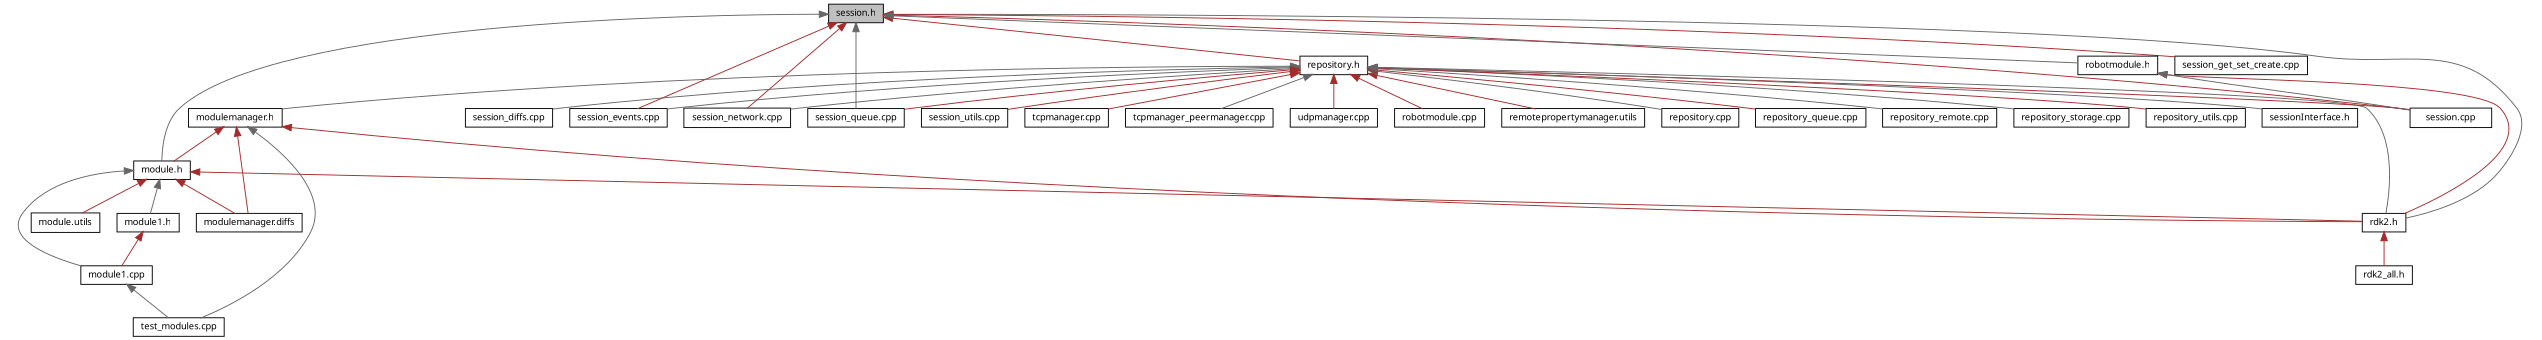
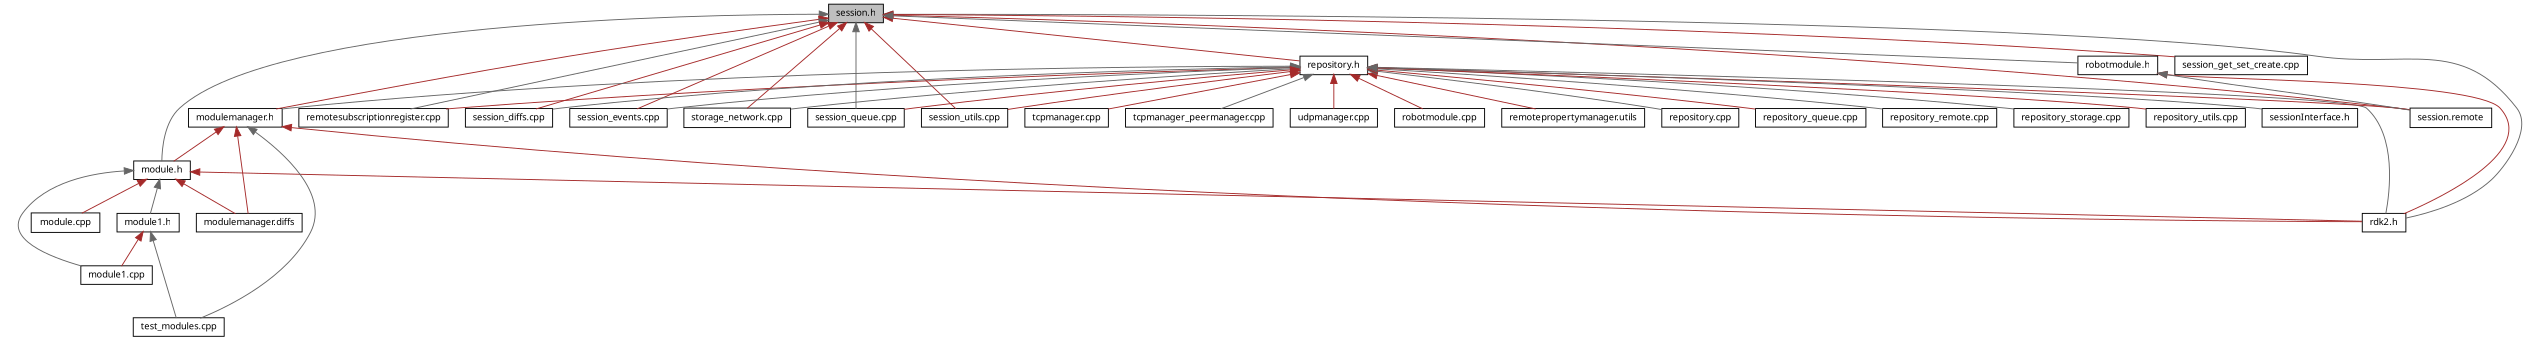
edge "modulemanager.h" -> "session.h": added
edge "session_utils.cpp" -> "session.h": added
edge "session_diffs.cpp" -> "session.h": added
node "remotesubscriptionregister.cpp": added
node "session_network.cpp": label "session_network.cpp" -> "storage_network.cpp"
node "session.cpp": label "session.cpp" -> "session.remote"
node "module.utils": label "module.utils" -> "module.cpp"
node "rdk2_all.h": removed
edge "test_modules.cpp" -> "module1.cpp": now "test_modules.cpp" -> "module1.h"
